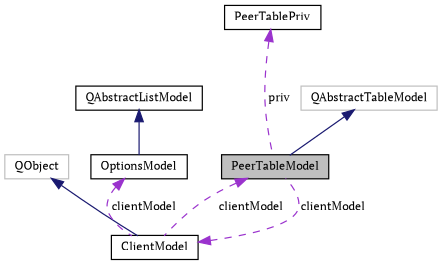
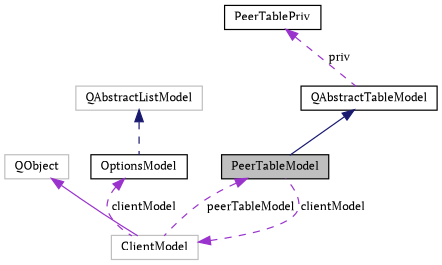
node "QAbstractListModel": color black -> grey75
node "QAbstractTableModel": color grey75 -> black
edge "PeerTableModel" -> "PeerTablePriv": now "QAbstractTableModel" -> "PeerTablePriv"
edge "OptionsModel" -> "QAbstractListModel": style solid -> dashed
edge "ClientModel" -> "PeerTableModel": label " clientModel" -> " peerTableModel"
edge "ClientModel" -> "QObject": color midnightblue -> darkorchid3
node "ClientModel": color black -> grey75
